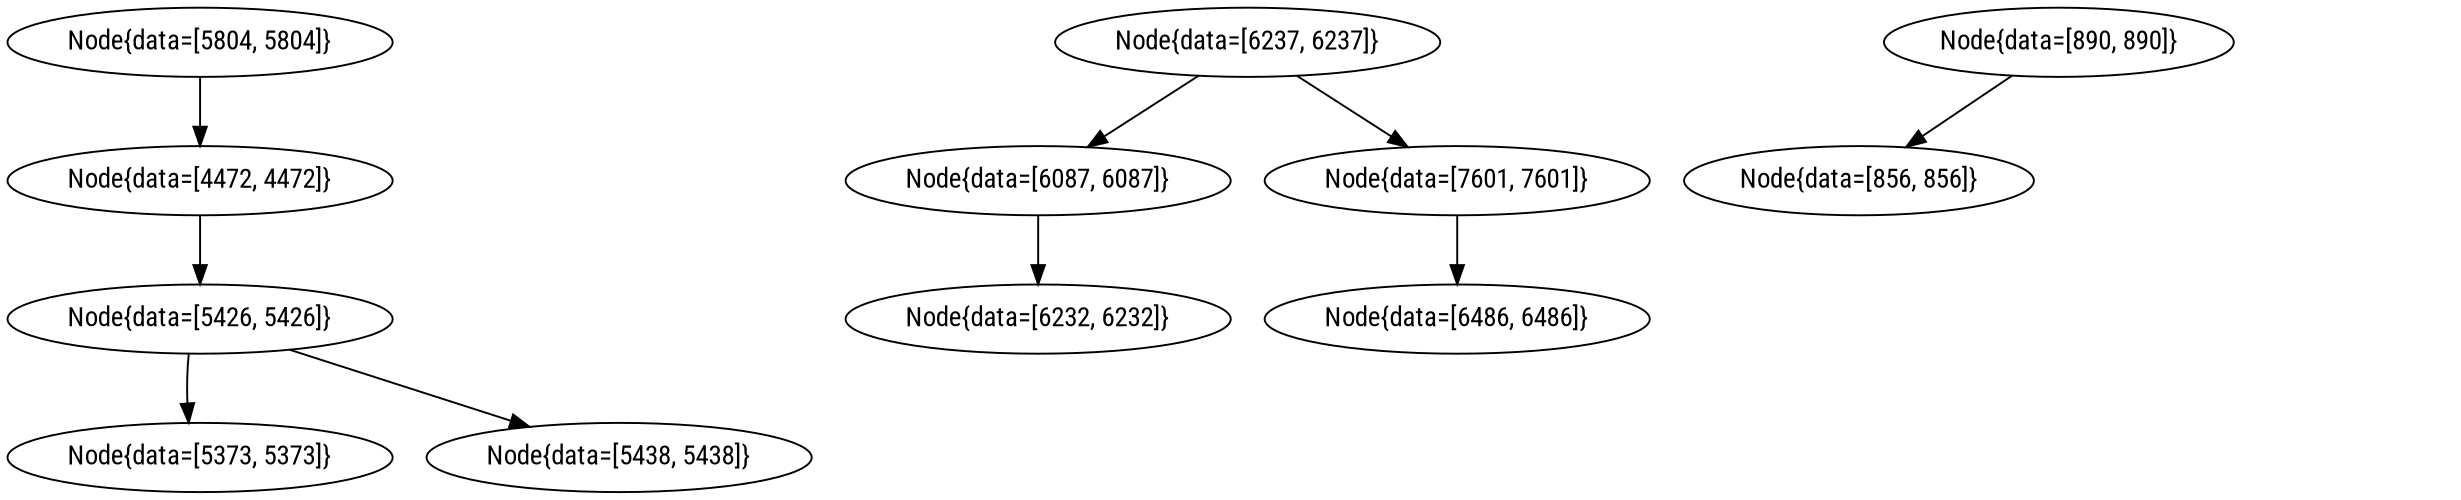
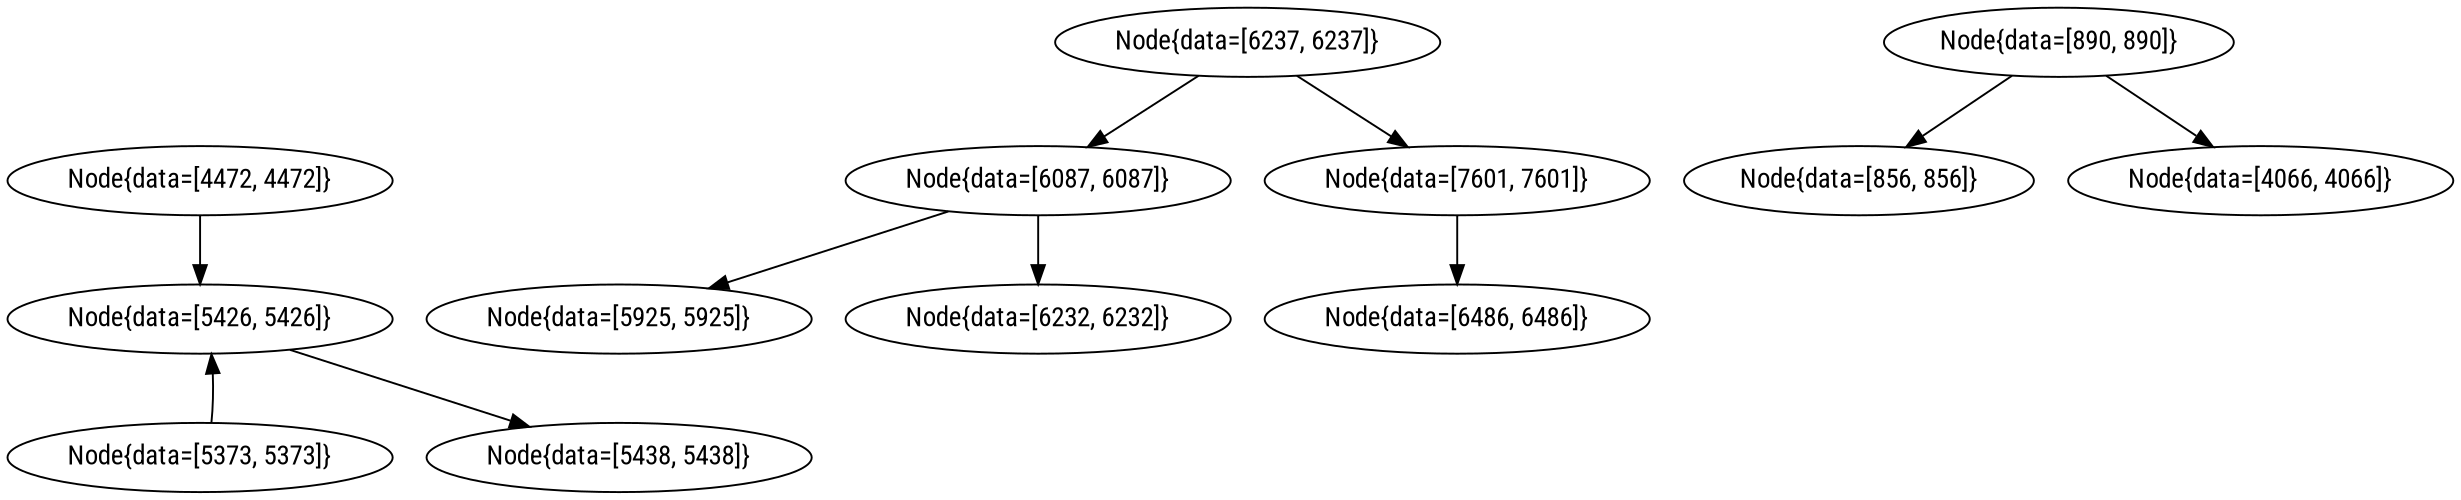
node "Node{data=[5804, 5804]}": removed
node "Node{data=[4066, 4066]}": added
node "Node{data=[5925, 5925]}": added
edge "Node{data=[5426, 5426]}" -> "Node{data=[5373, 5373]}": reversed
